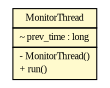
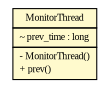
node "MonitorThread": text "+ run()" -> "+ prev()"
